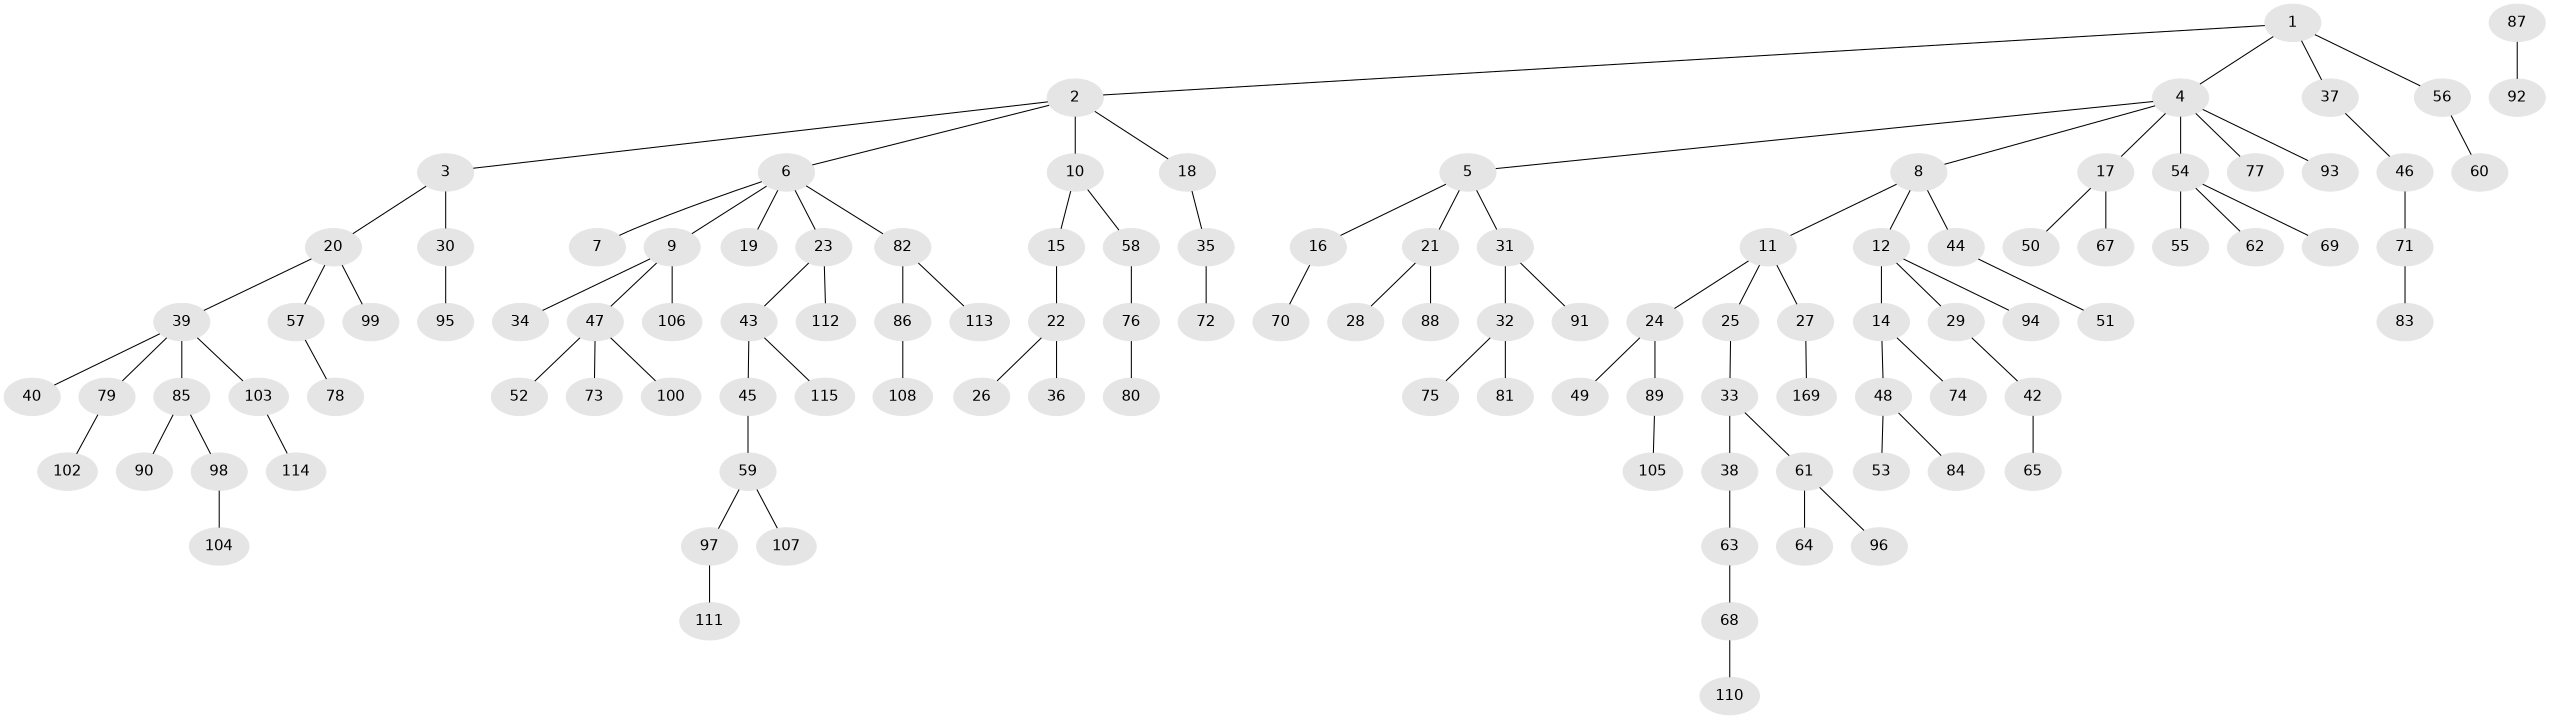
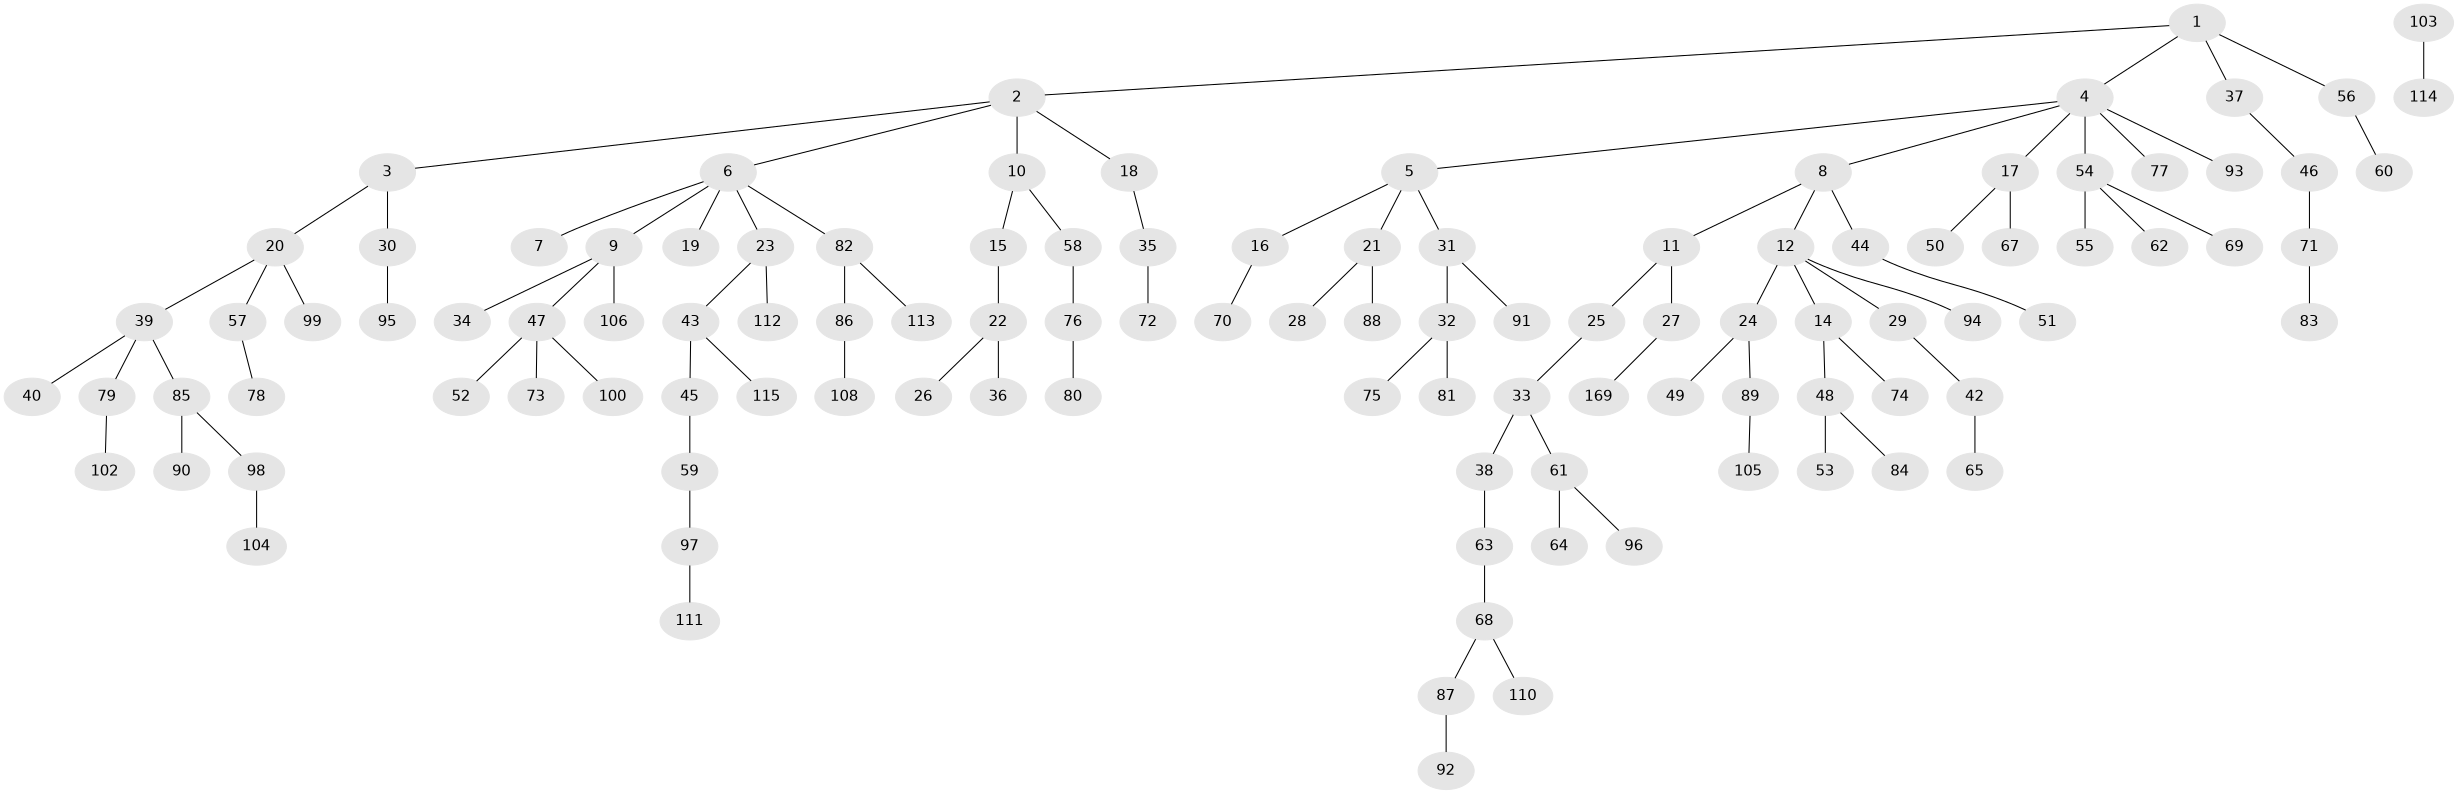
edge "11" -- "24": now "12" -- "24"
edge "39" -- "103": removed
node "107": removed
edge "68" -- "87": added
